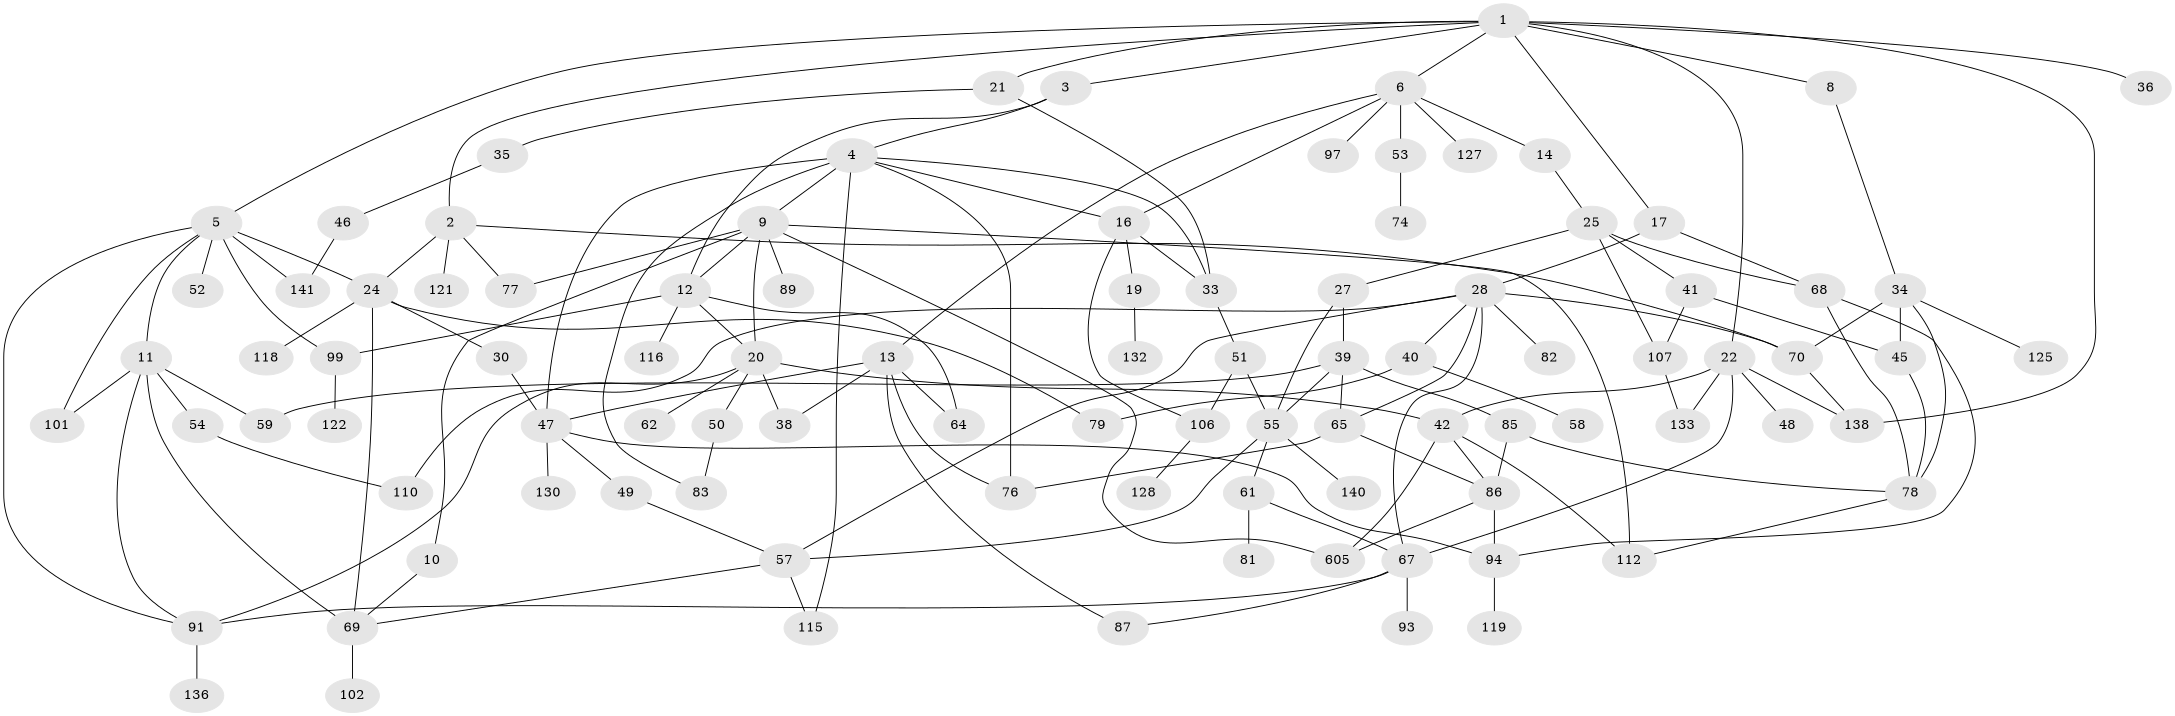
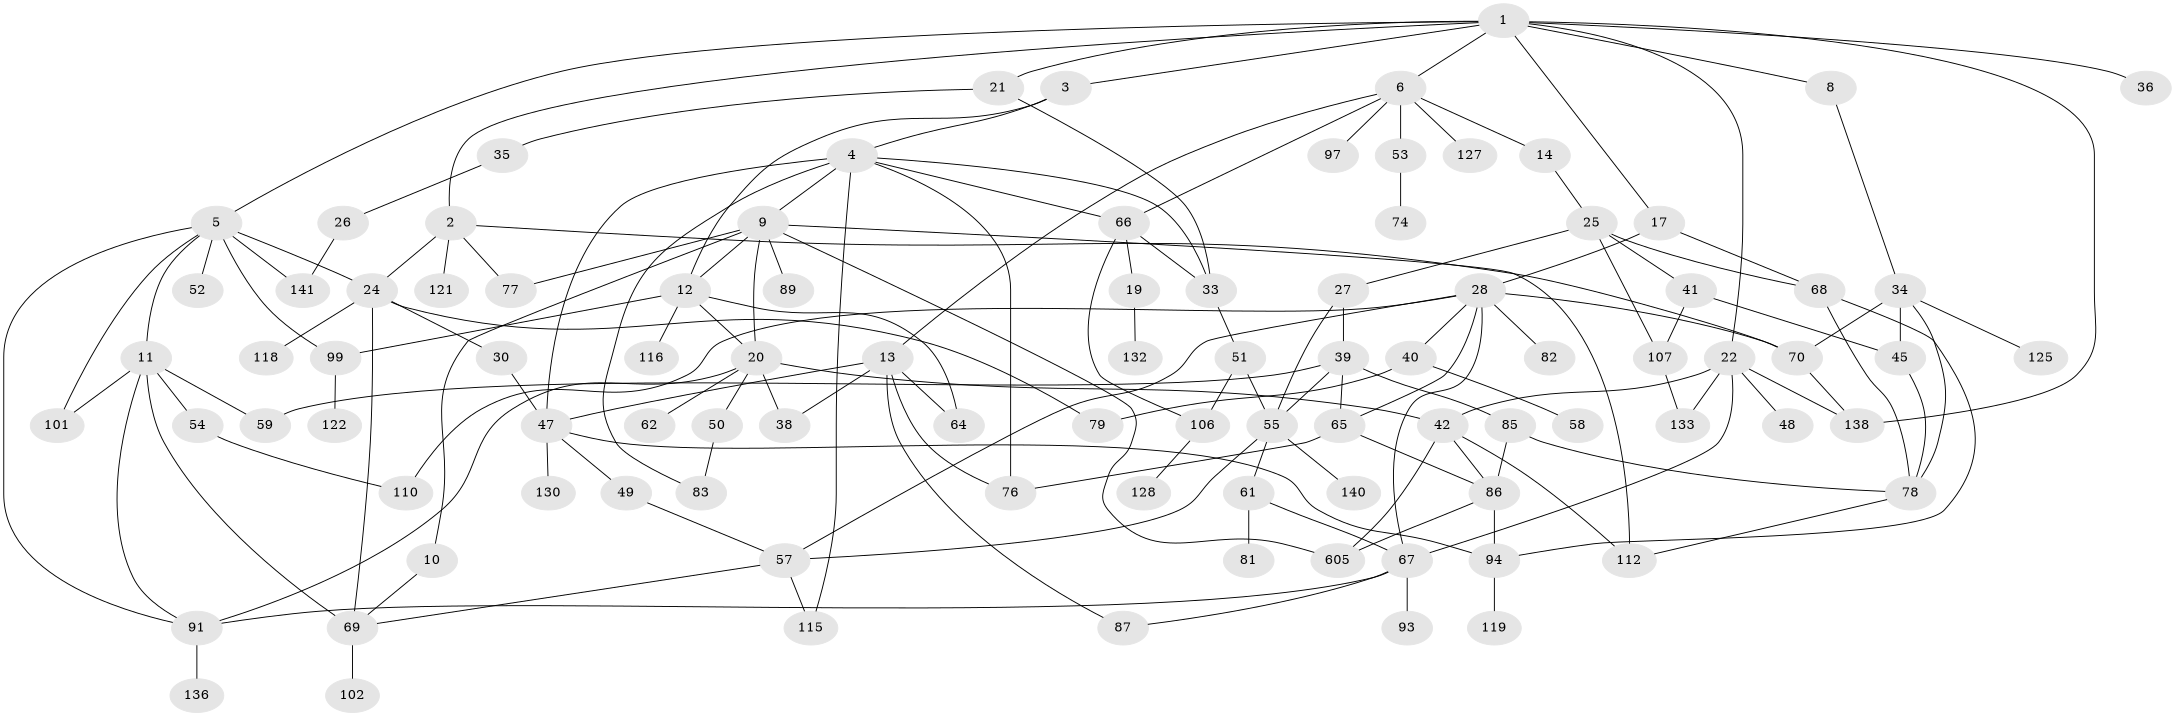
node "46": label "46" -> "26"
node "16": label "16" -> "66"
